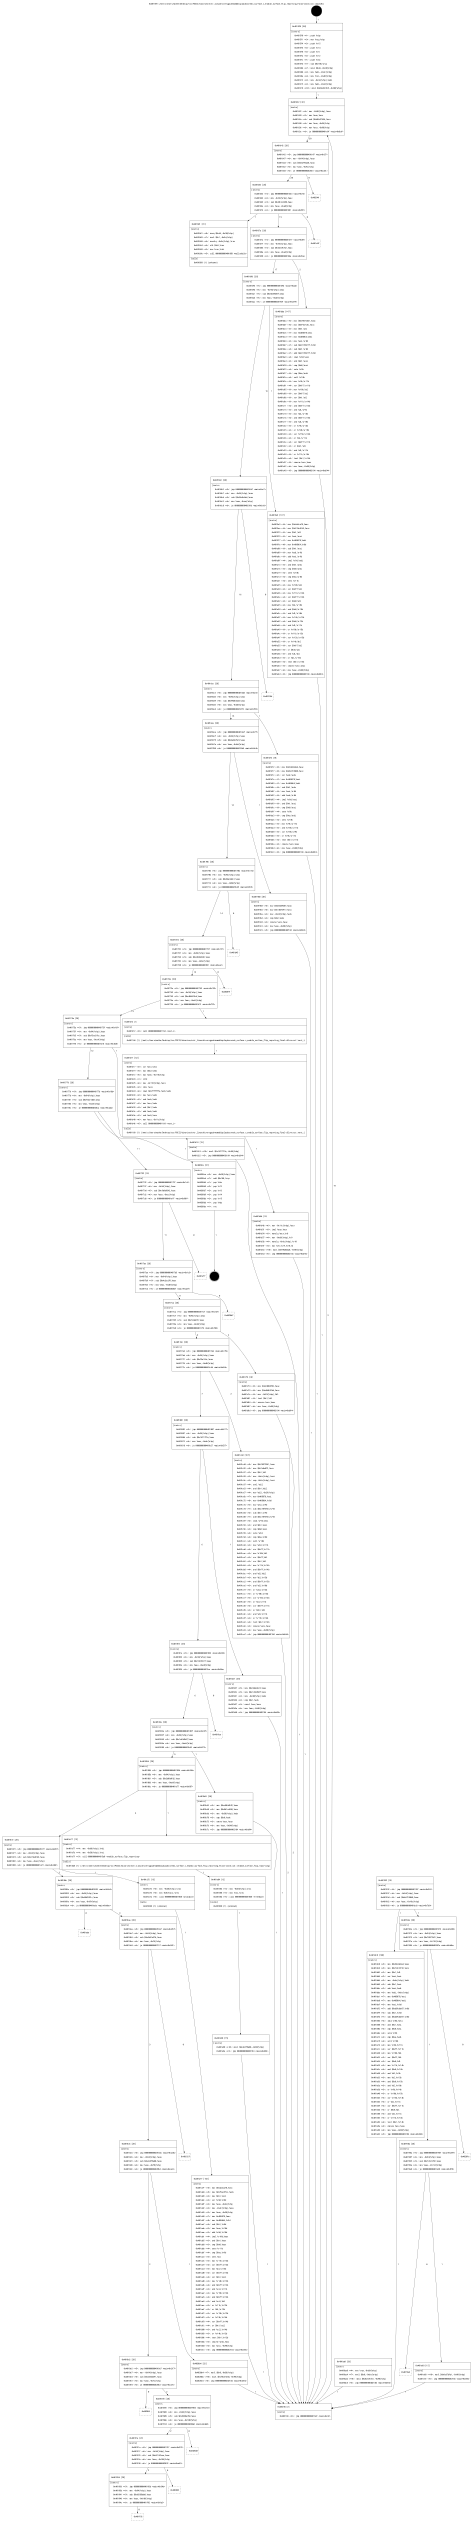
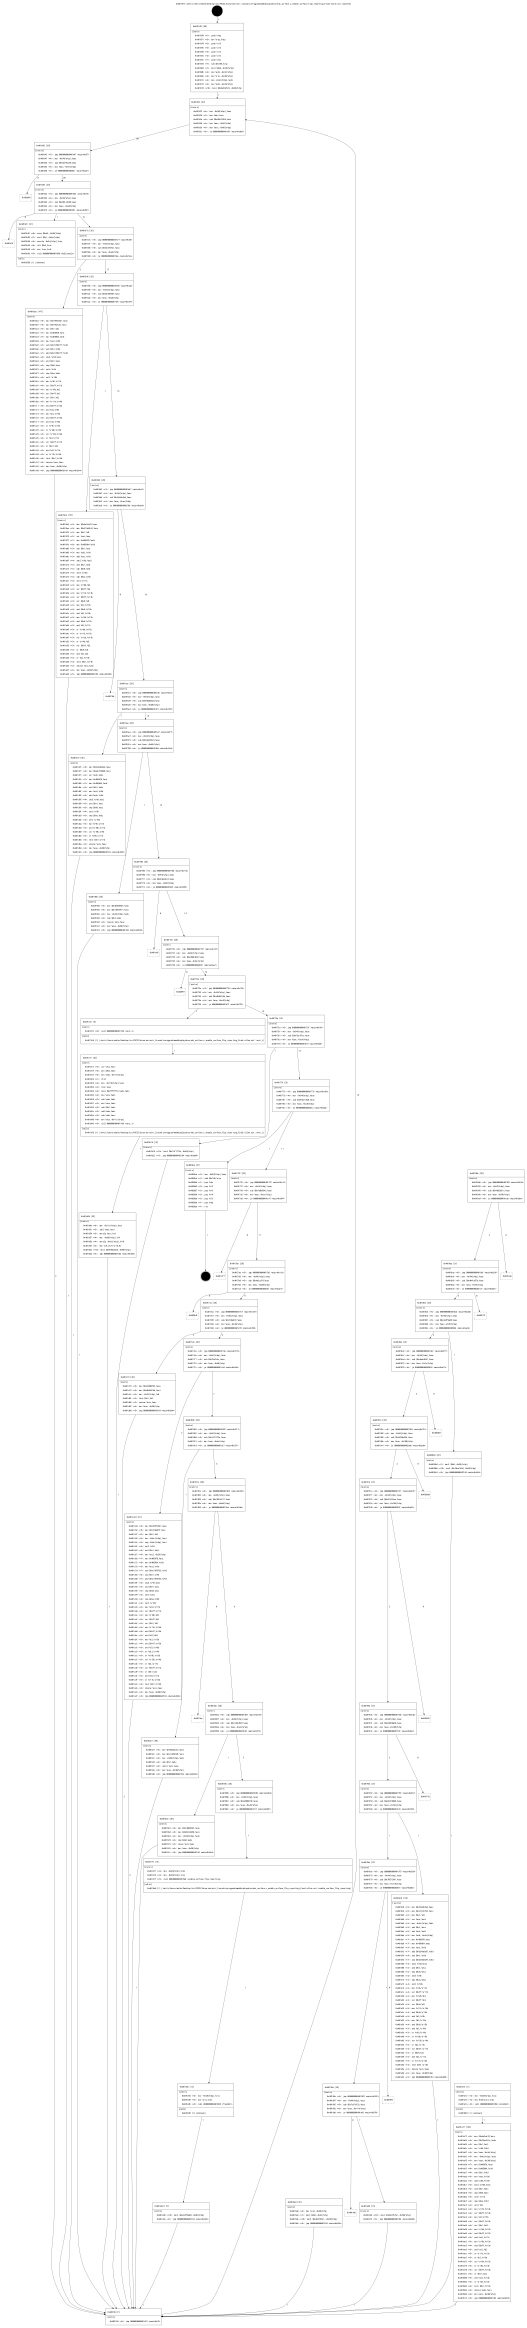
edge "0x401936 [28]" -> "0x401952 [28]": added, label "2"
node "0x401872 [28]": removed
